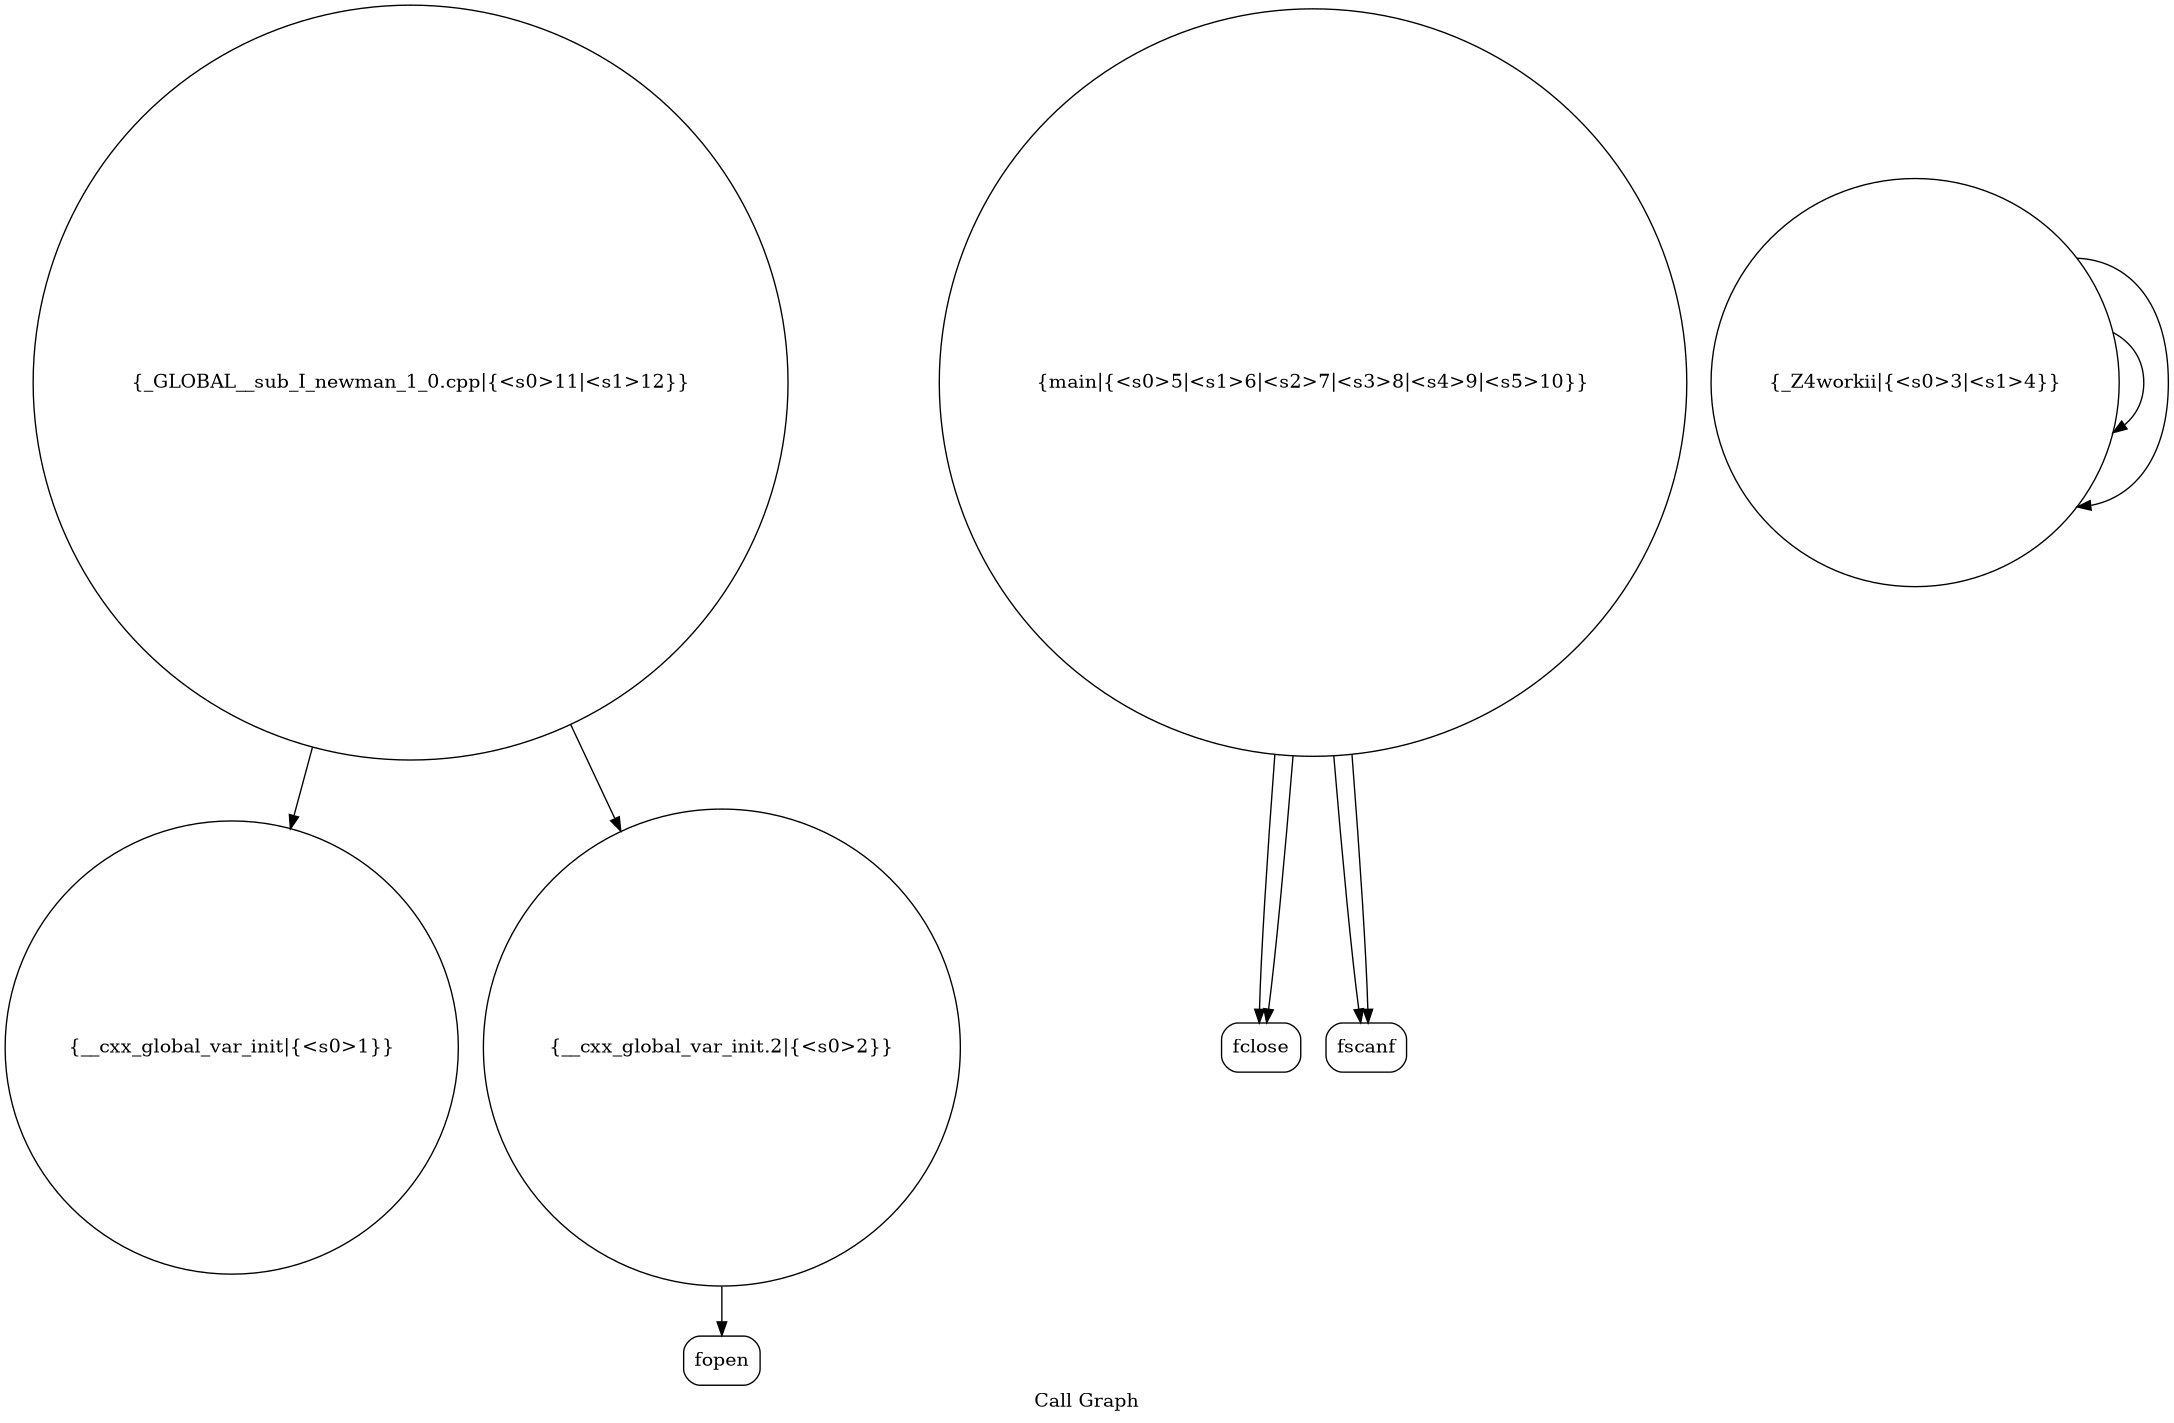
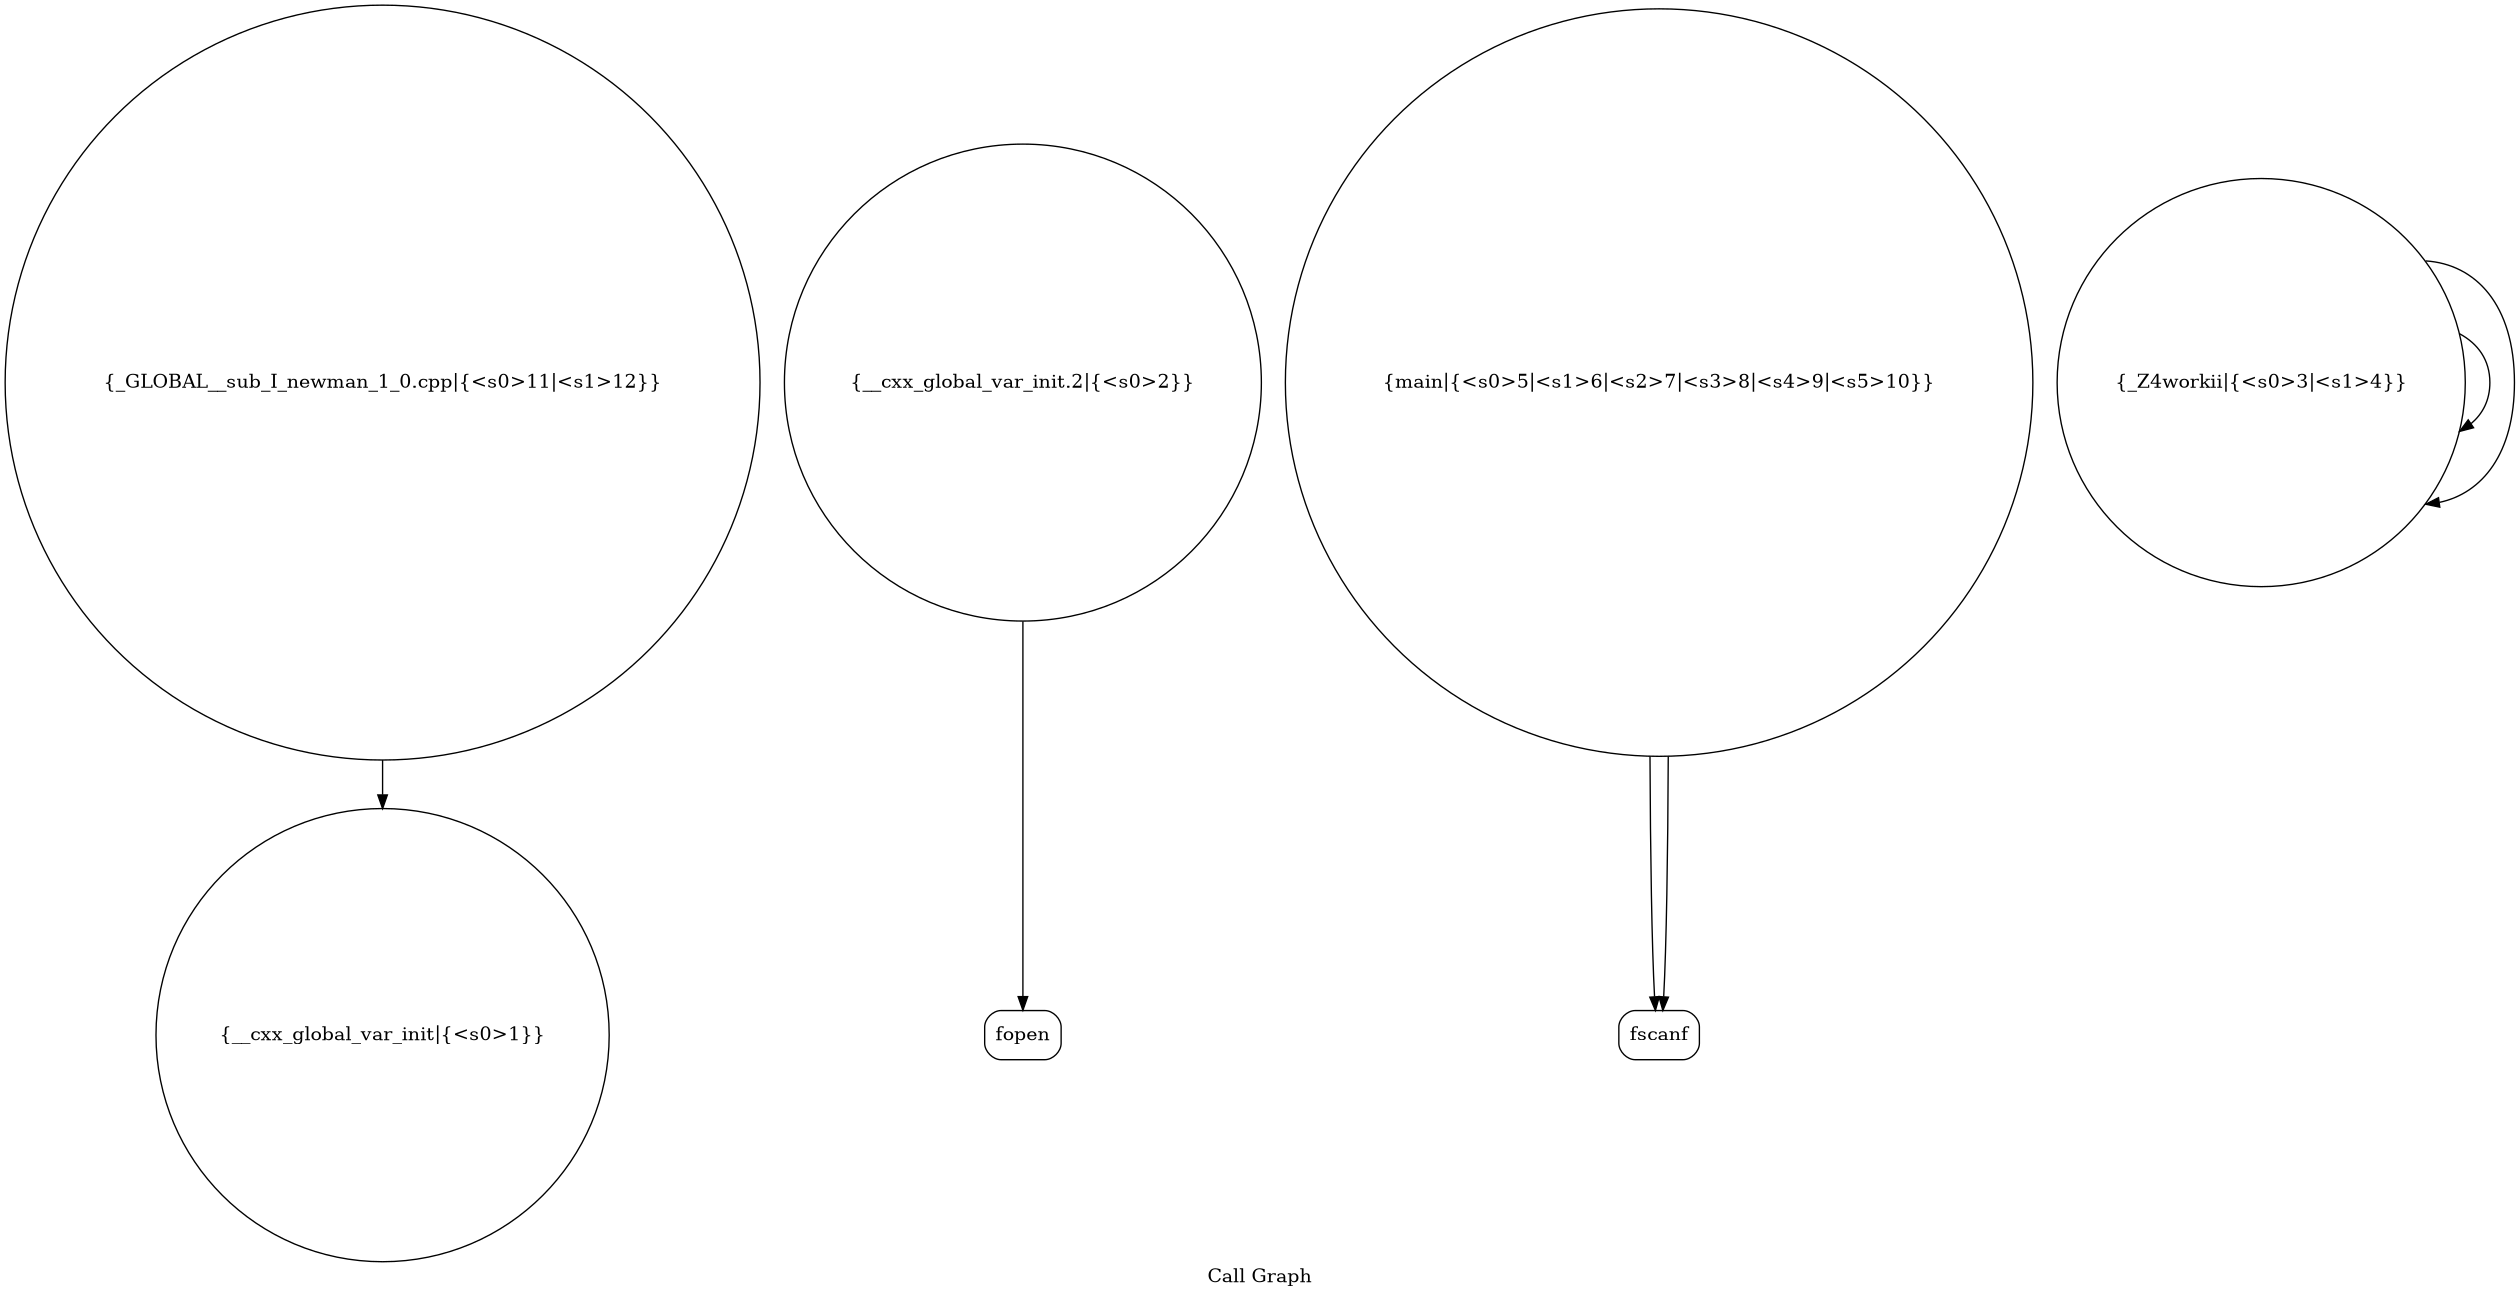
edge "{_GLOBAL__sub_I_newman_1_0.cpp|{<s0>11|<s1>12}}" -> "{__cxx_global_var_init.2|{<s0>2}}": removed
node "fclose": removed
